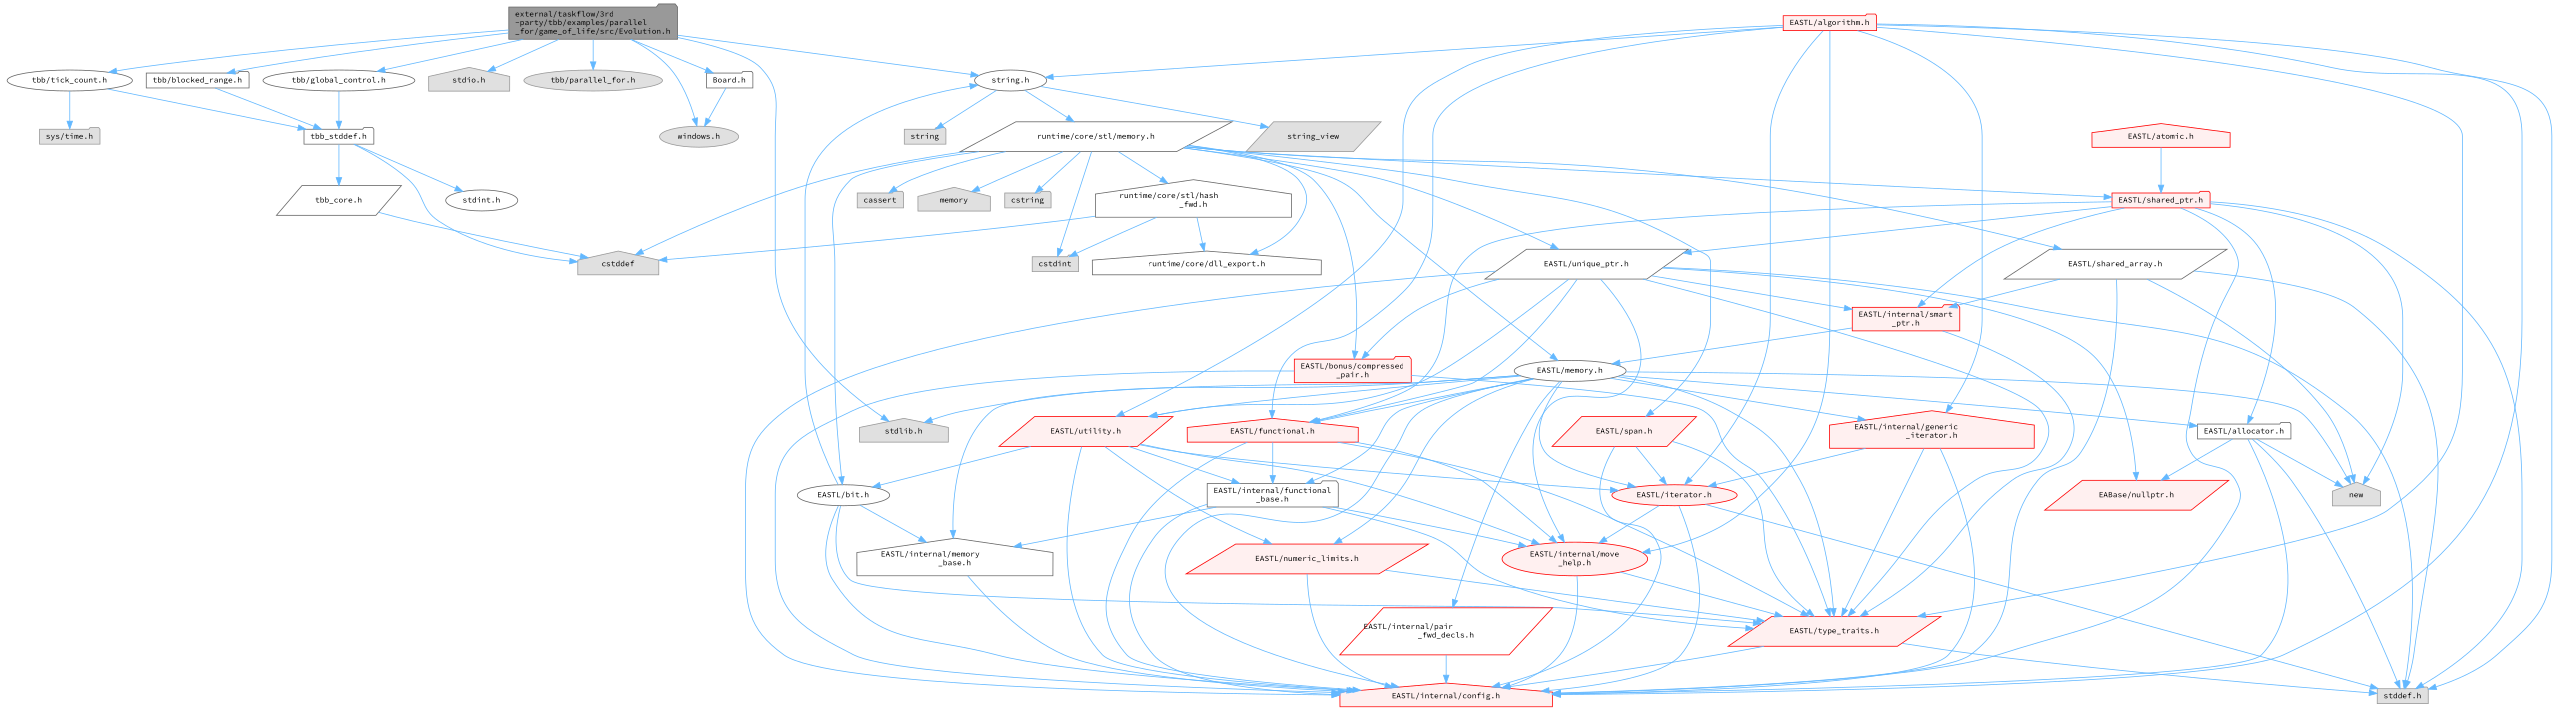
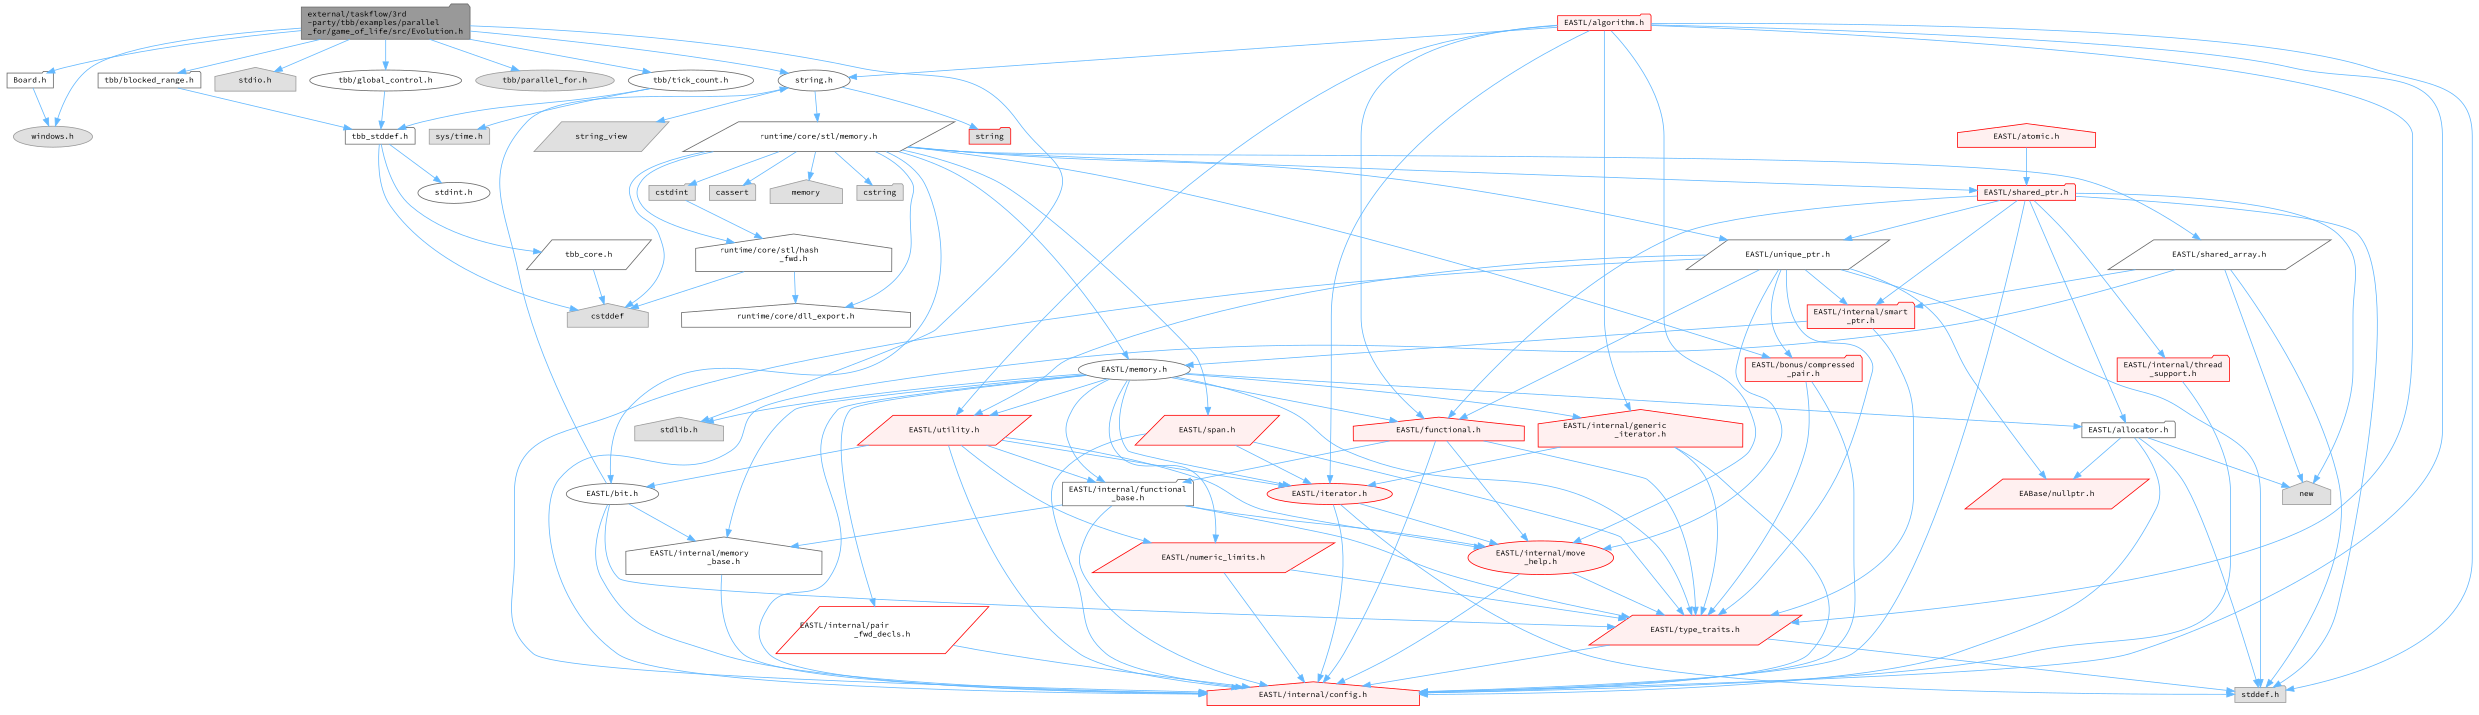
node "string": color grey60 -> red
edge "runtime/core/stl/hash _fwd.h" -> "cstdint": reversed
node "EASTL/internal/thread _support.h": added
edge "EASTL/memory.h" -> "new": removed
